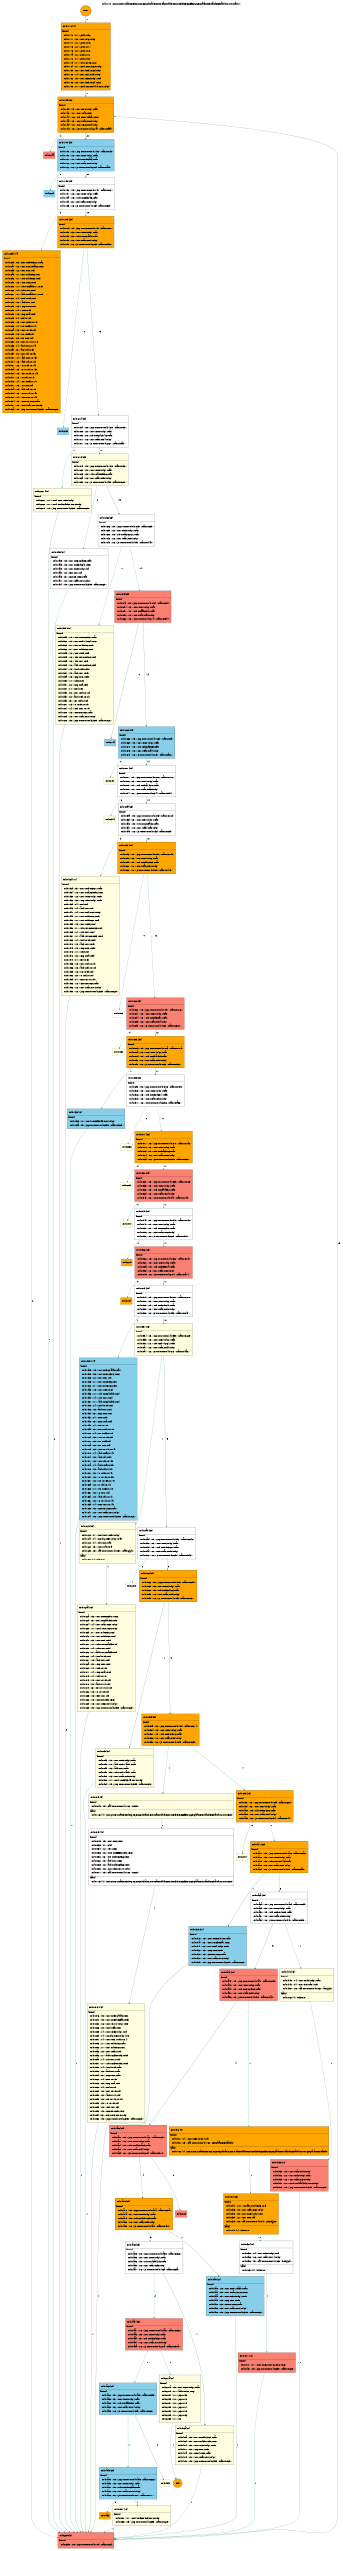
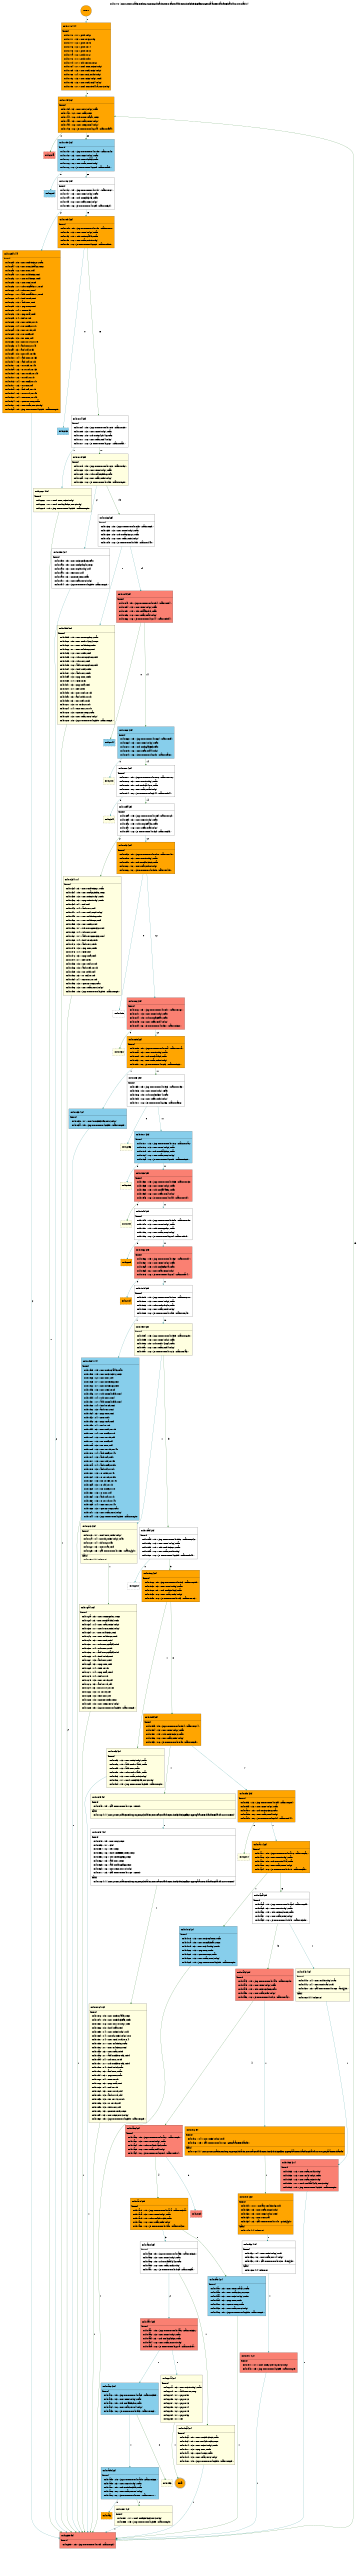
node "0x401917 [25]": fillcolor orange -> skyblue
node "Exit": label "Exit" -> "Final"
